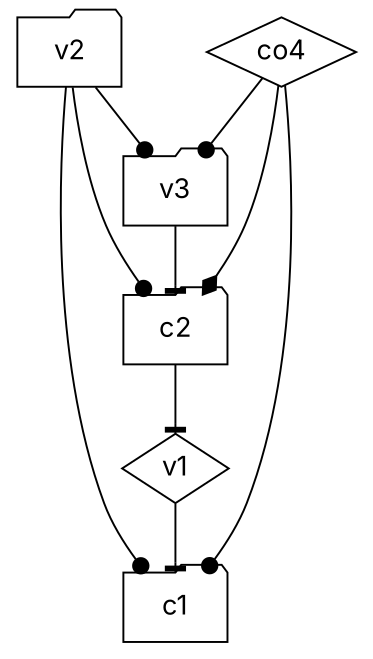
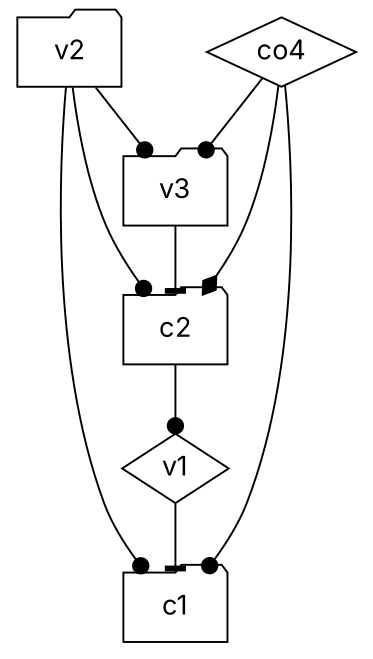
edge "c2" -> "v1": arrowhead tee -> dot
